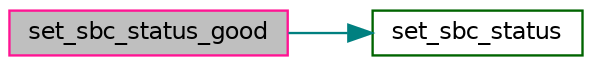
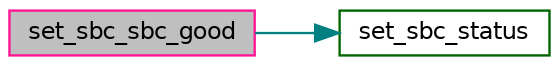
node "set_sbc_status_good": label "set_sbc_status_good" -> "set_sbc_sbc_good"
